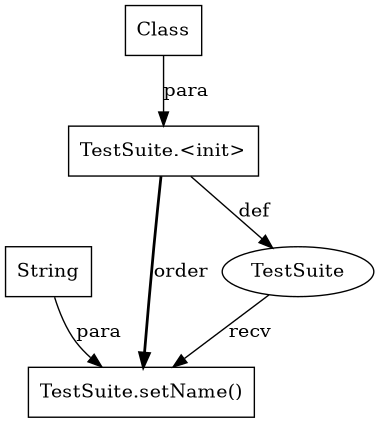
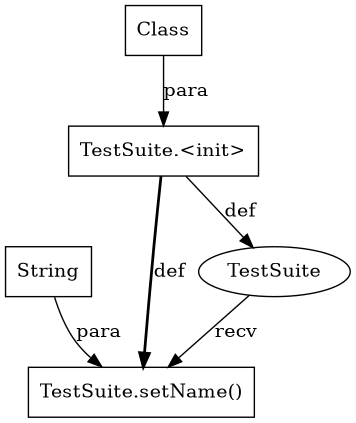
edge "TestSuite.<init>" -> "TestSuite.setName()": label "order" -> "def"
